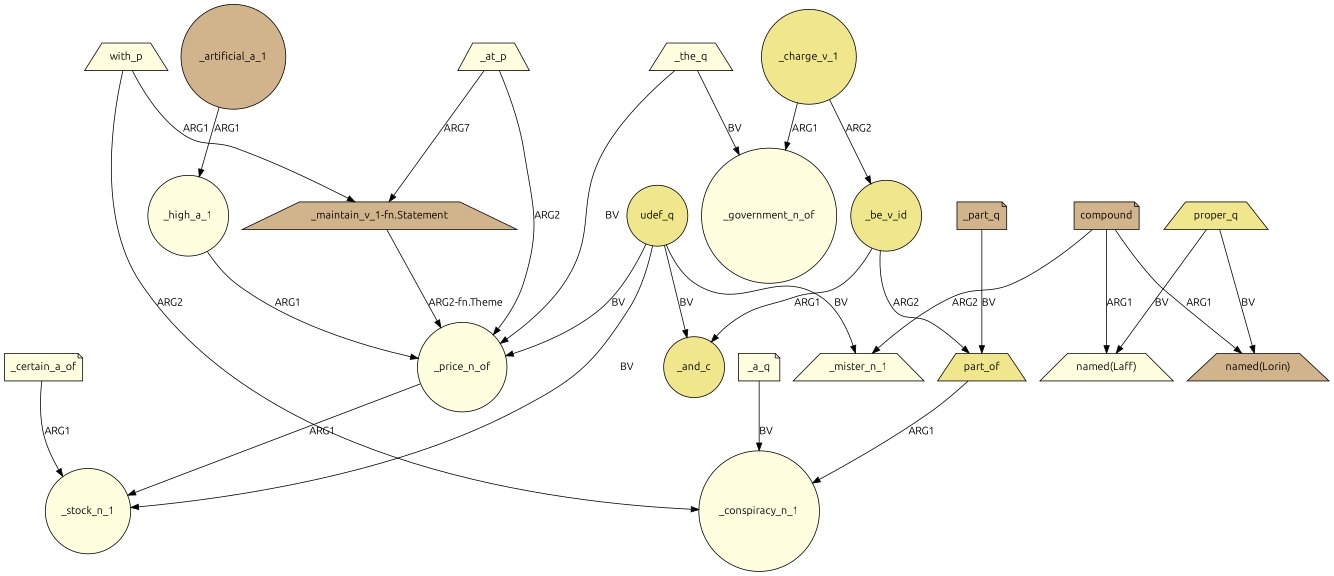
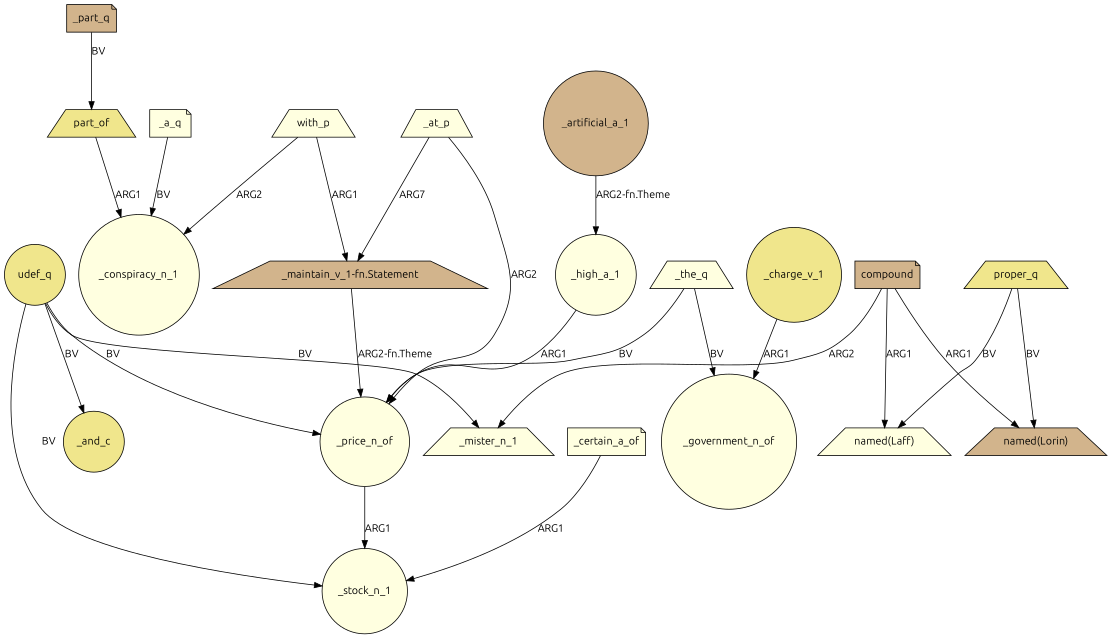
edge "_artificial_a_1" -> "_high_a_1": label "ARG1" -> "ARG2-fn.Theme"
node "_be_v_id": removed
